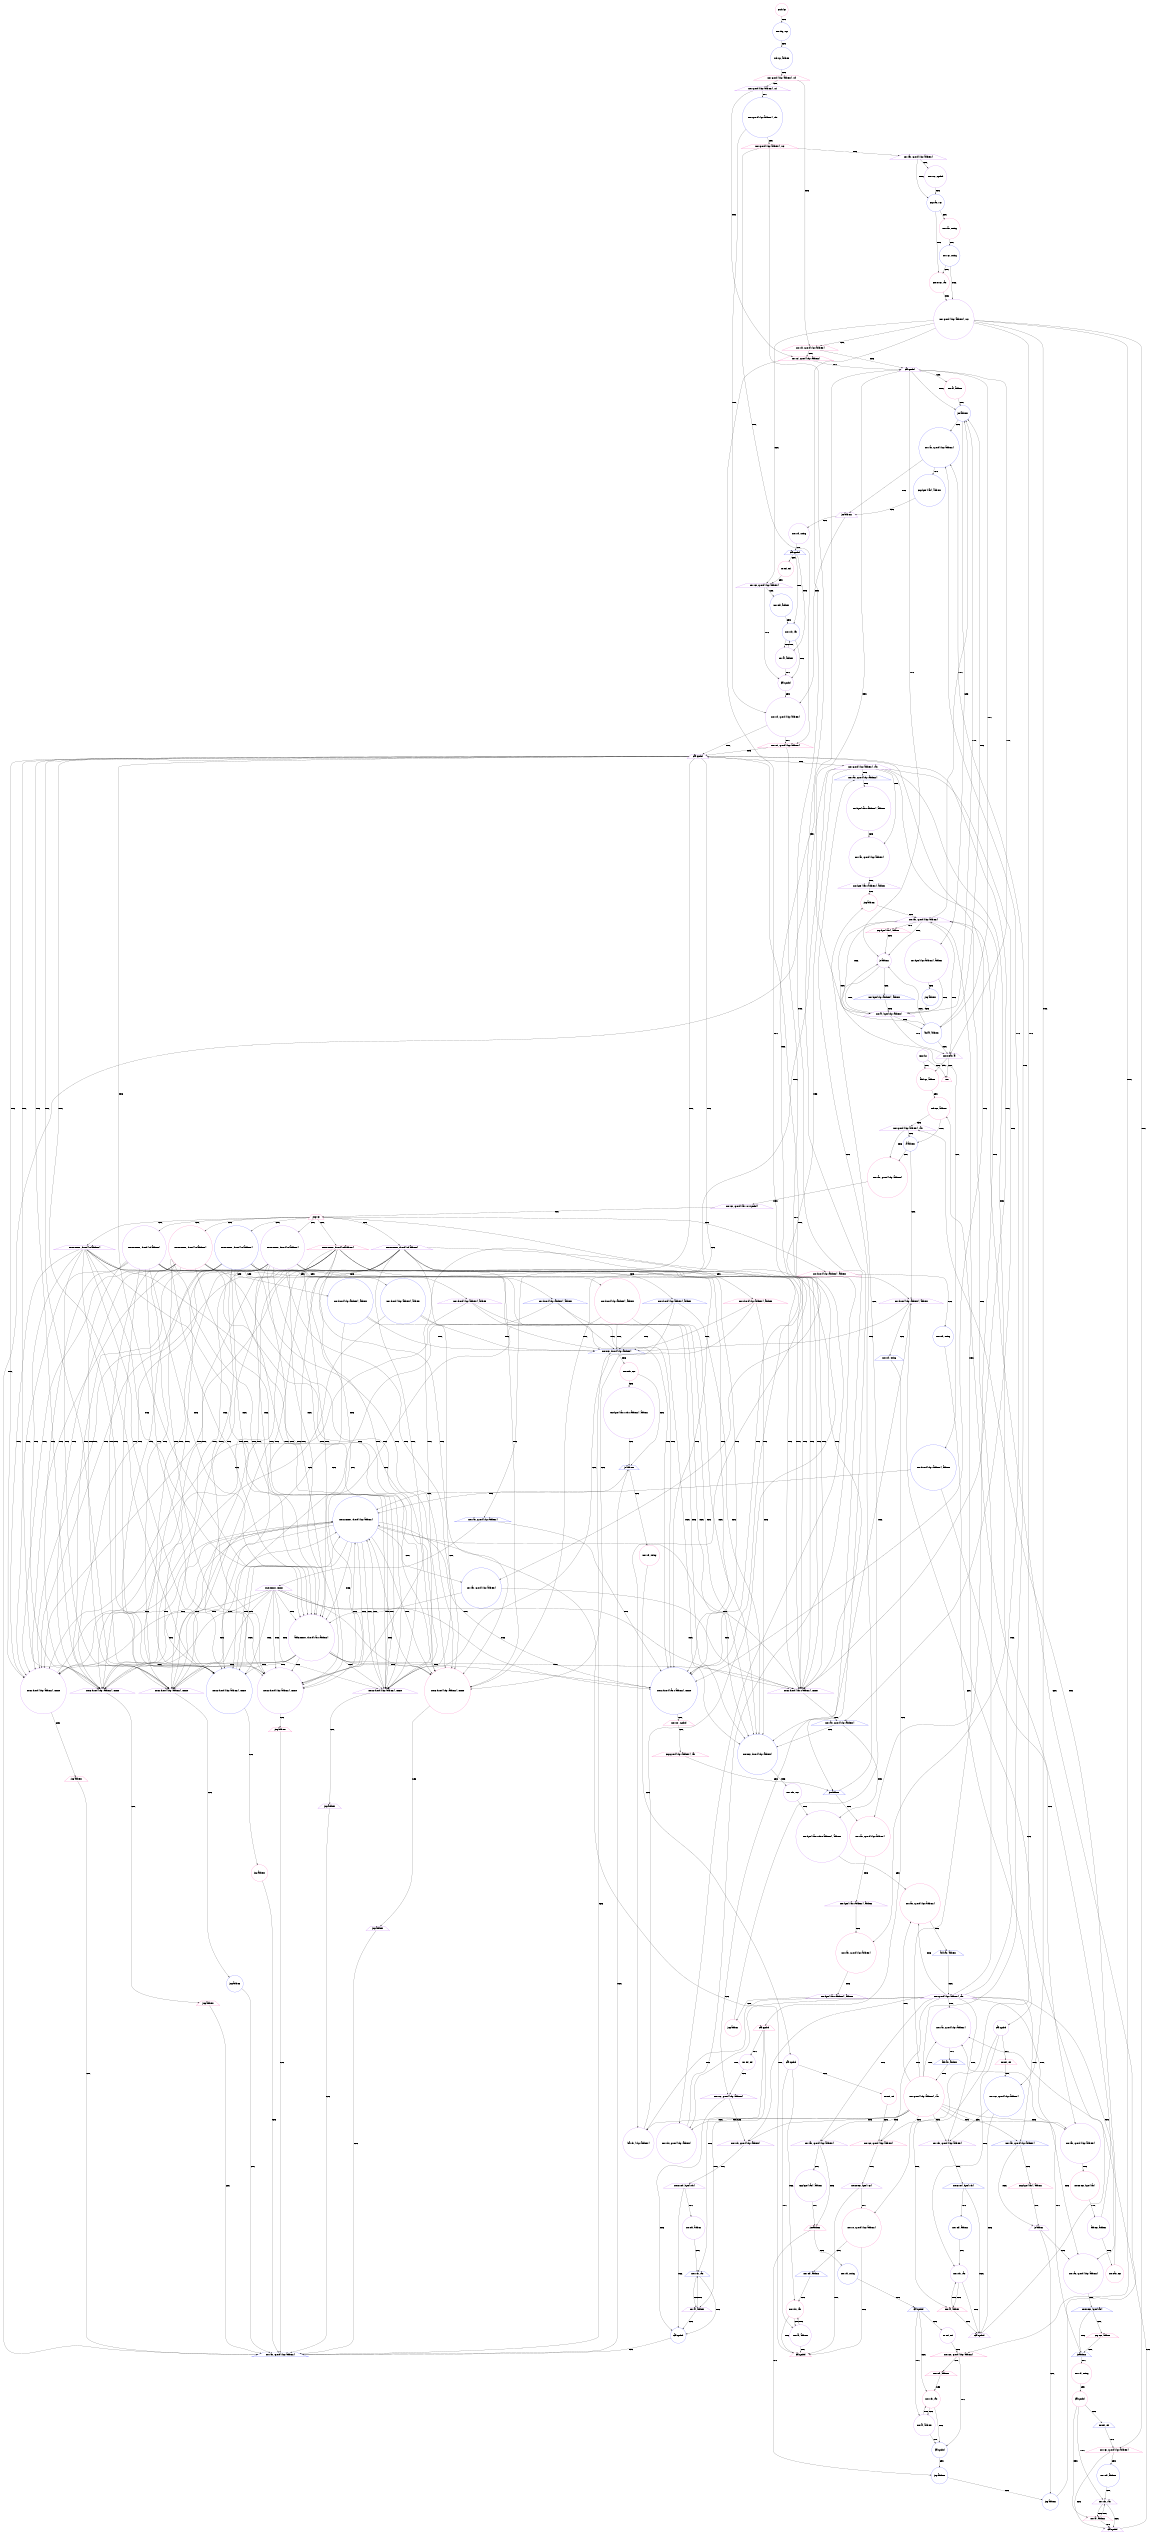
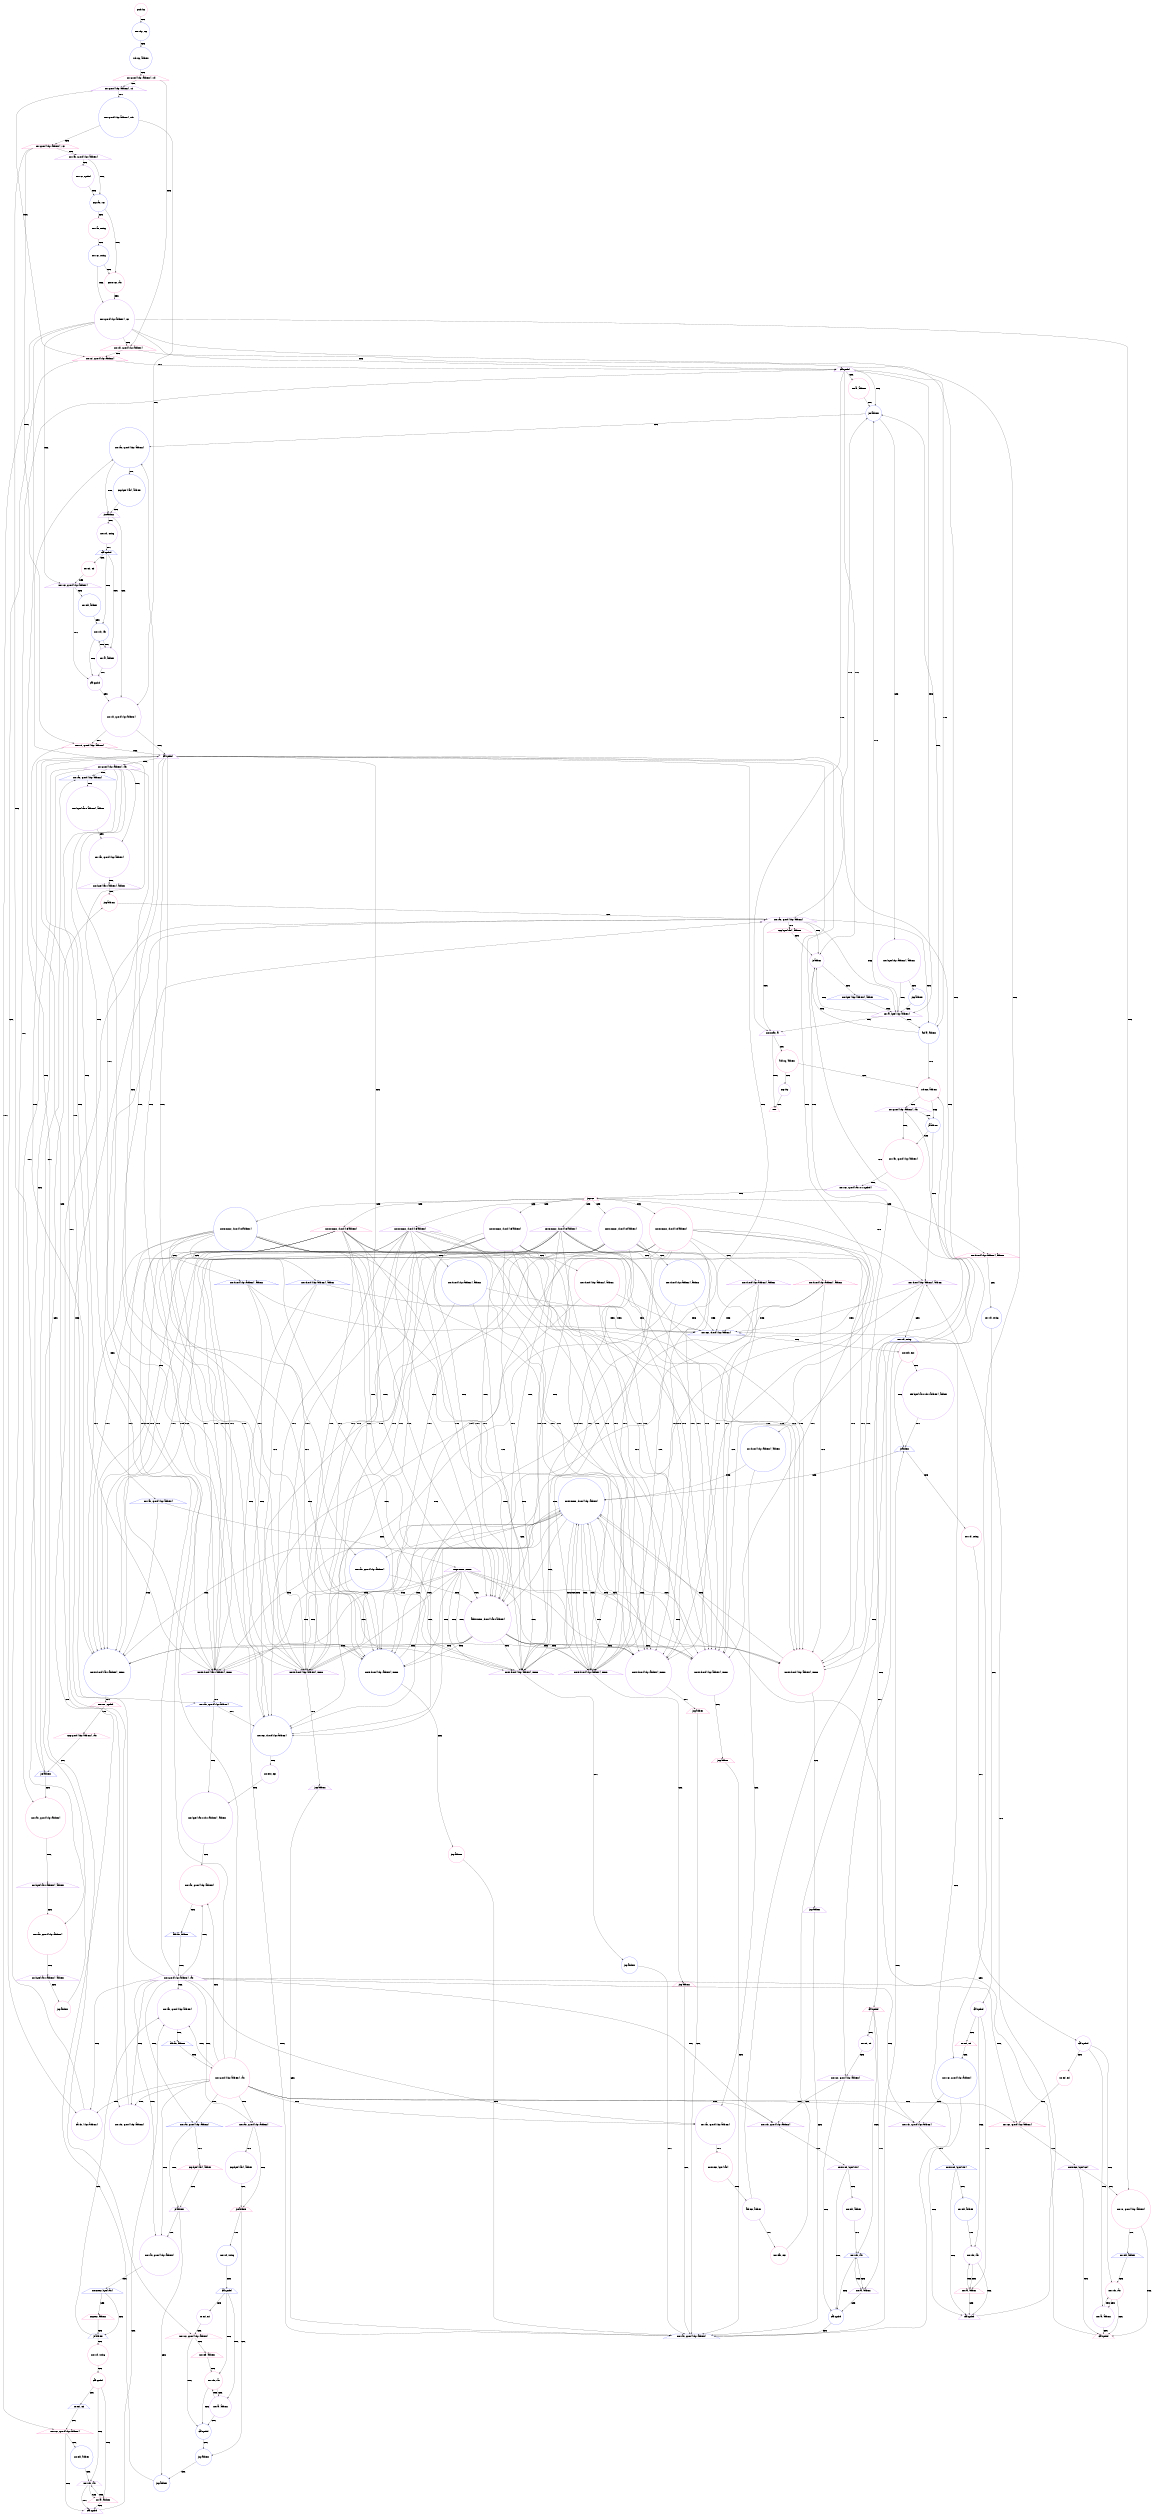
edge "and al , address" -> "movzx eax , al": now "and al , address" -> "sub ecx , address"
edge "cmp rbp" -> "add rsp , address": reversed
